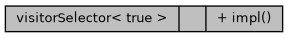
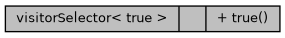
node "visitorSelector< true >": text "+ impl()" -> "+ true()"
